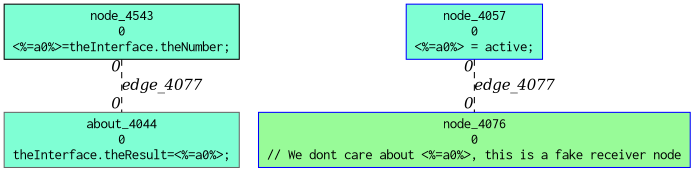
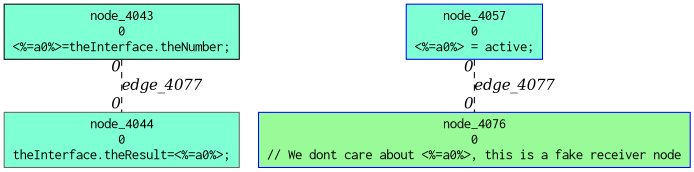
node "node_4543 0 <%=a0%>=theInterface.theNumber;": label "node_4543 0 <%=a0%>=theInterface.theNumber;" -> "node_4043 0 <%=a0%>=theInterface.theNumber;"
node "about_4044 0 theInterface.theResult=<%=a0%>;": label "about_4044 0 theInterface.theResult=<%=a0%>;" -> "node_4044 0 theInterface.theResult=<%=a0%>;"
